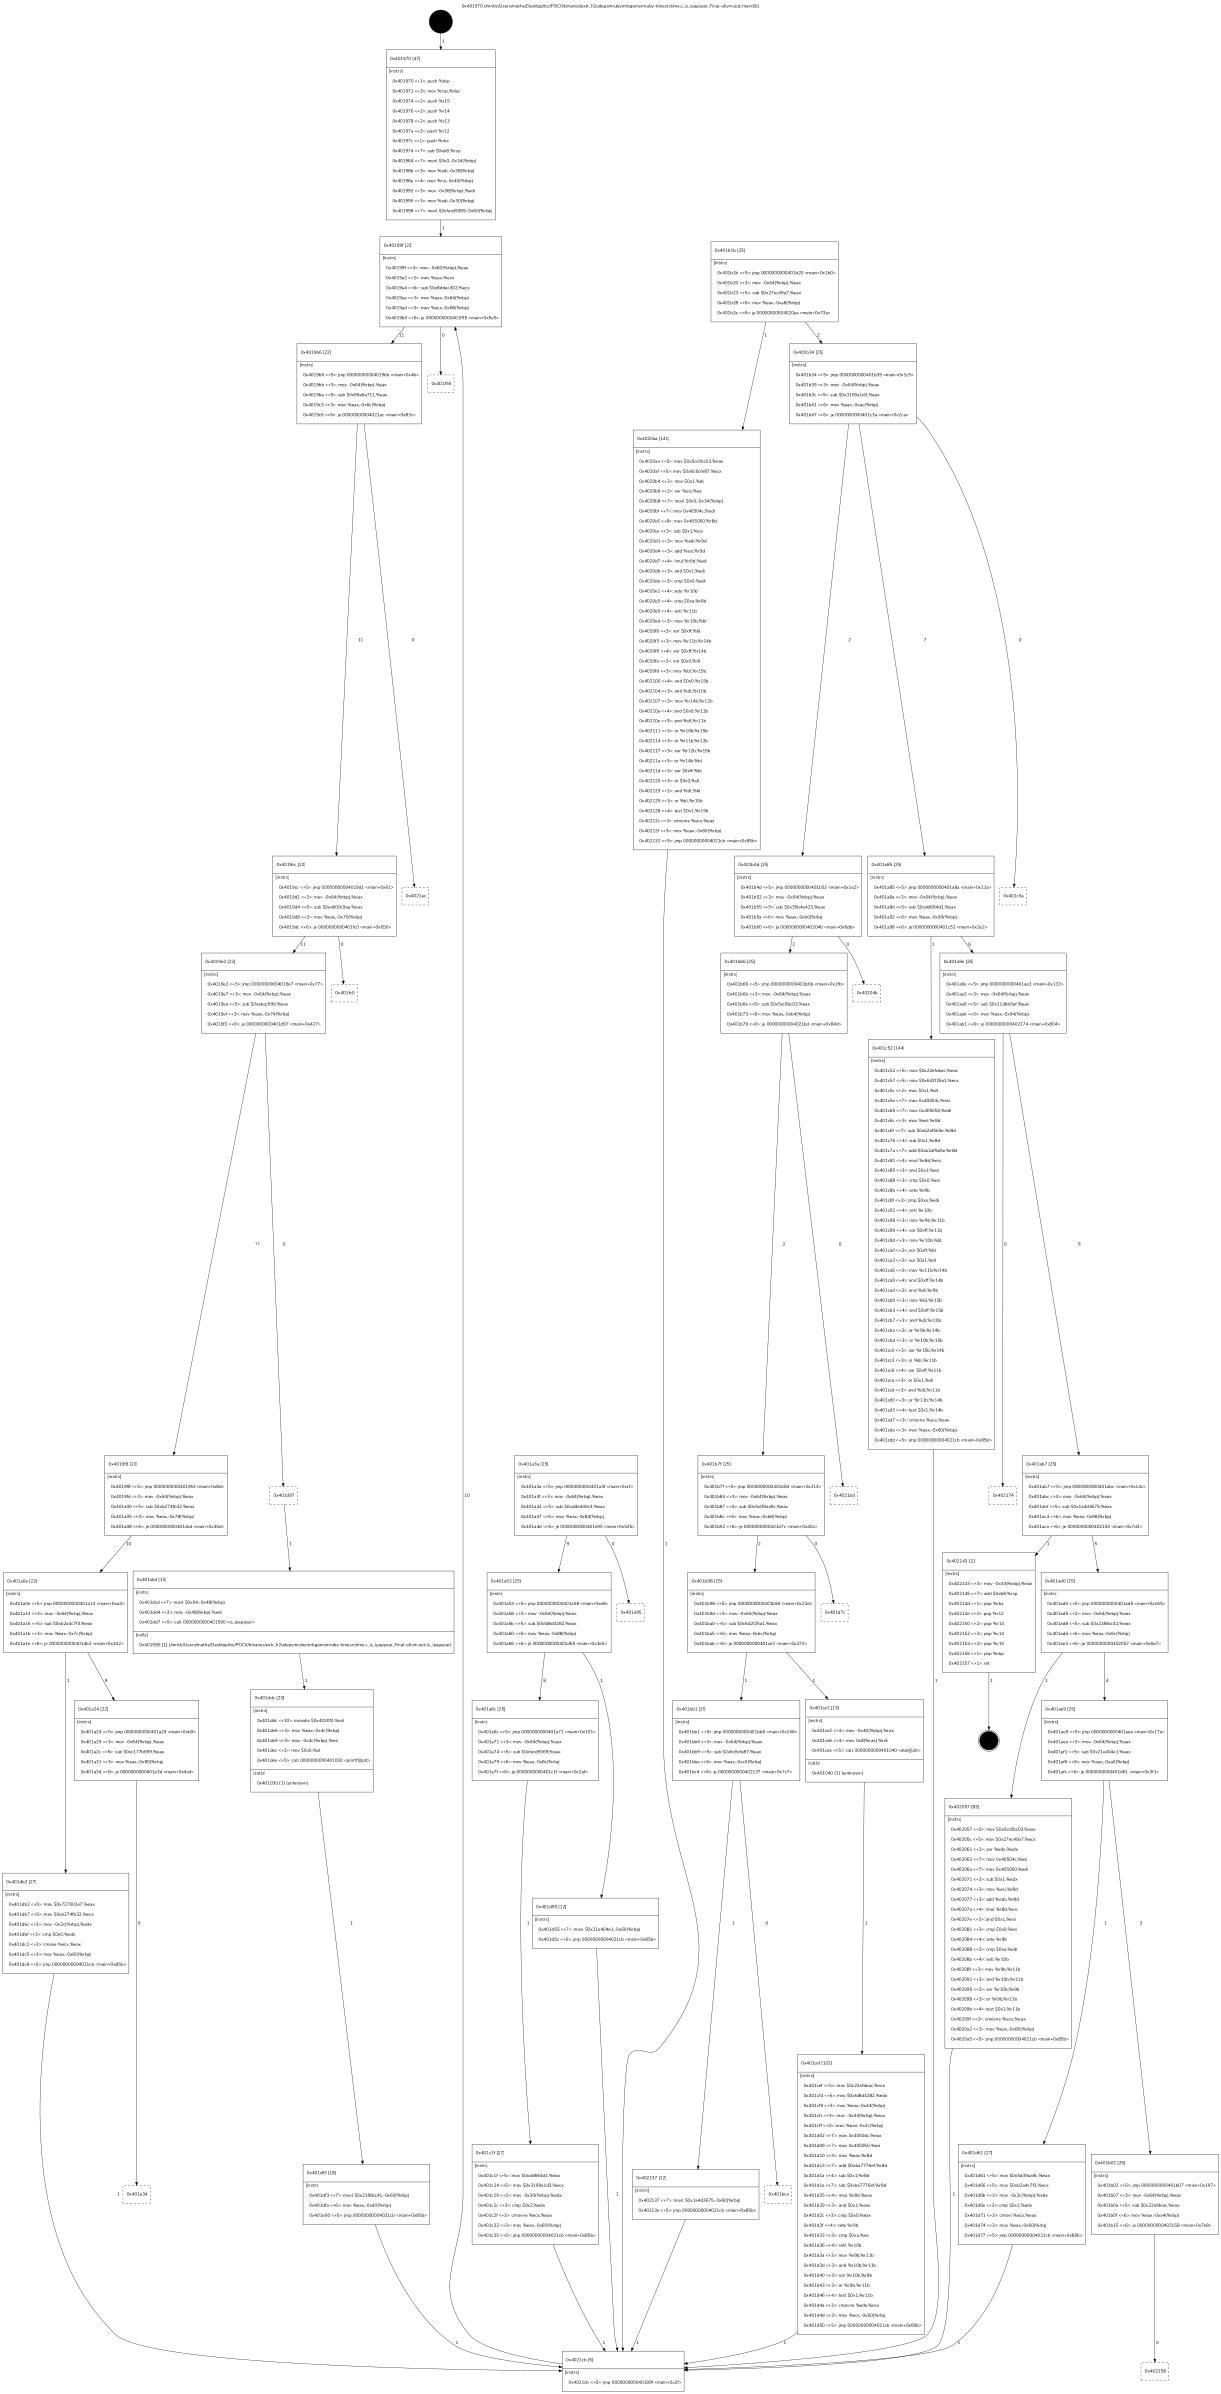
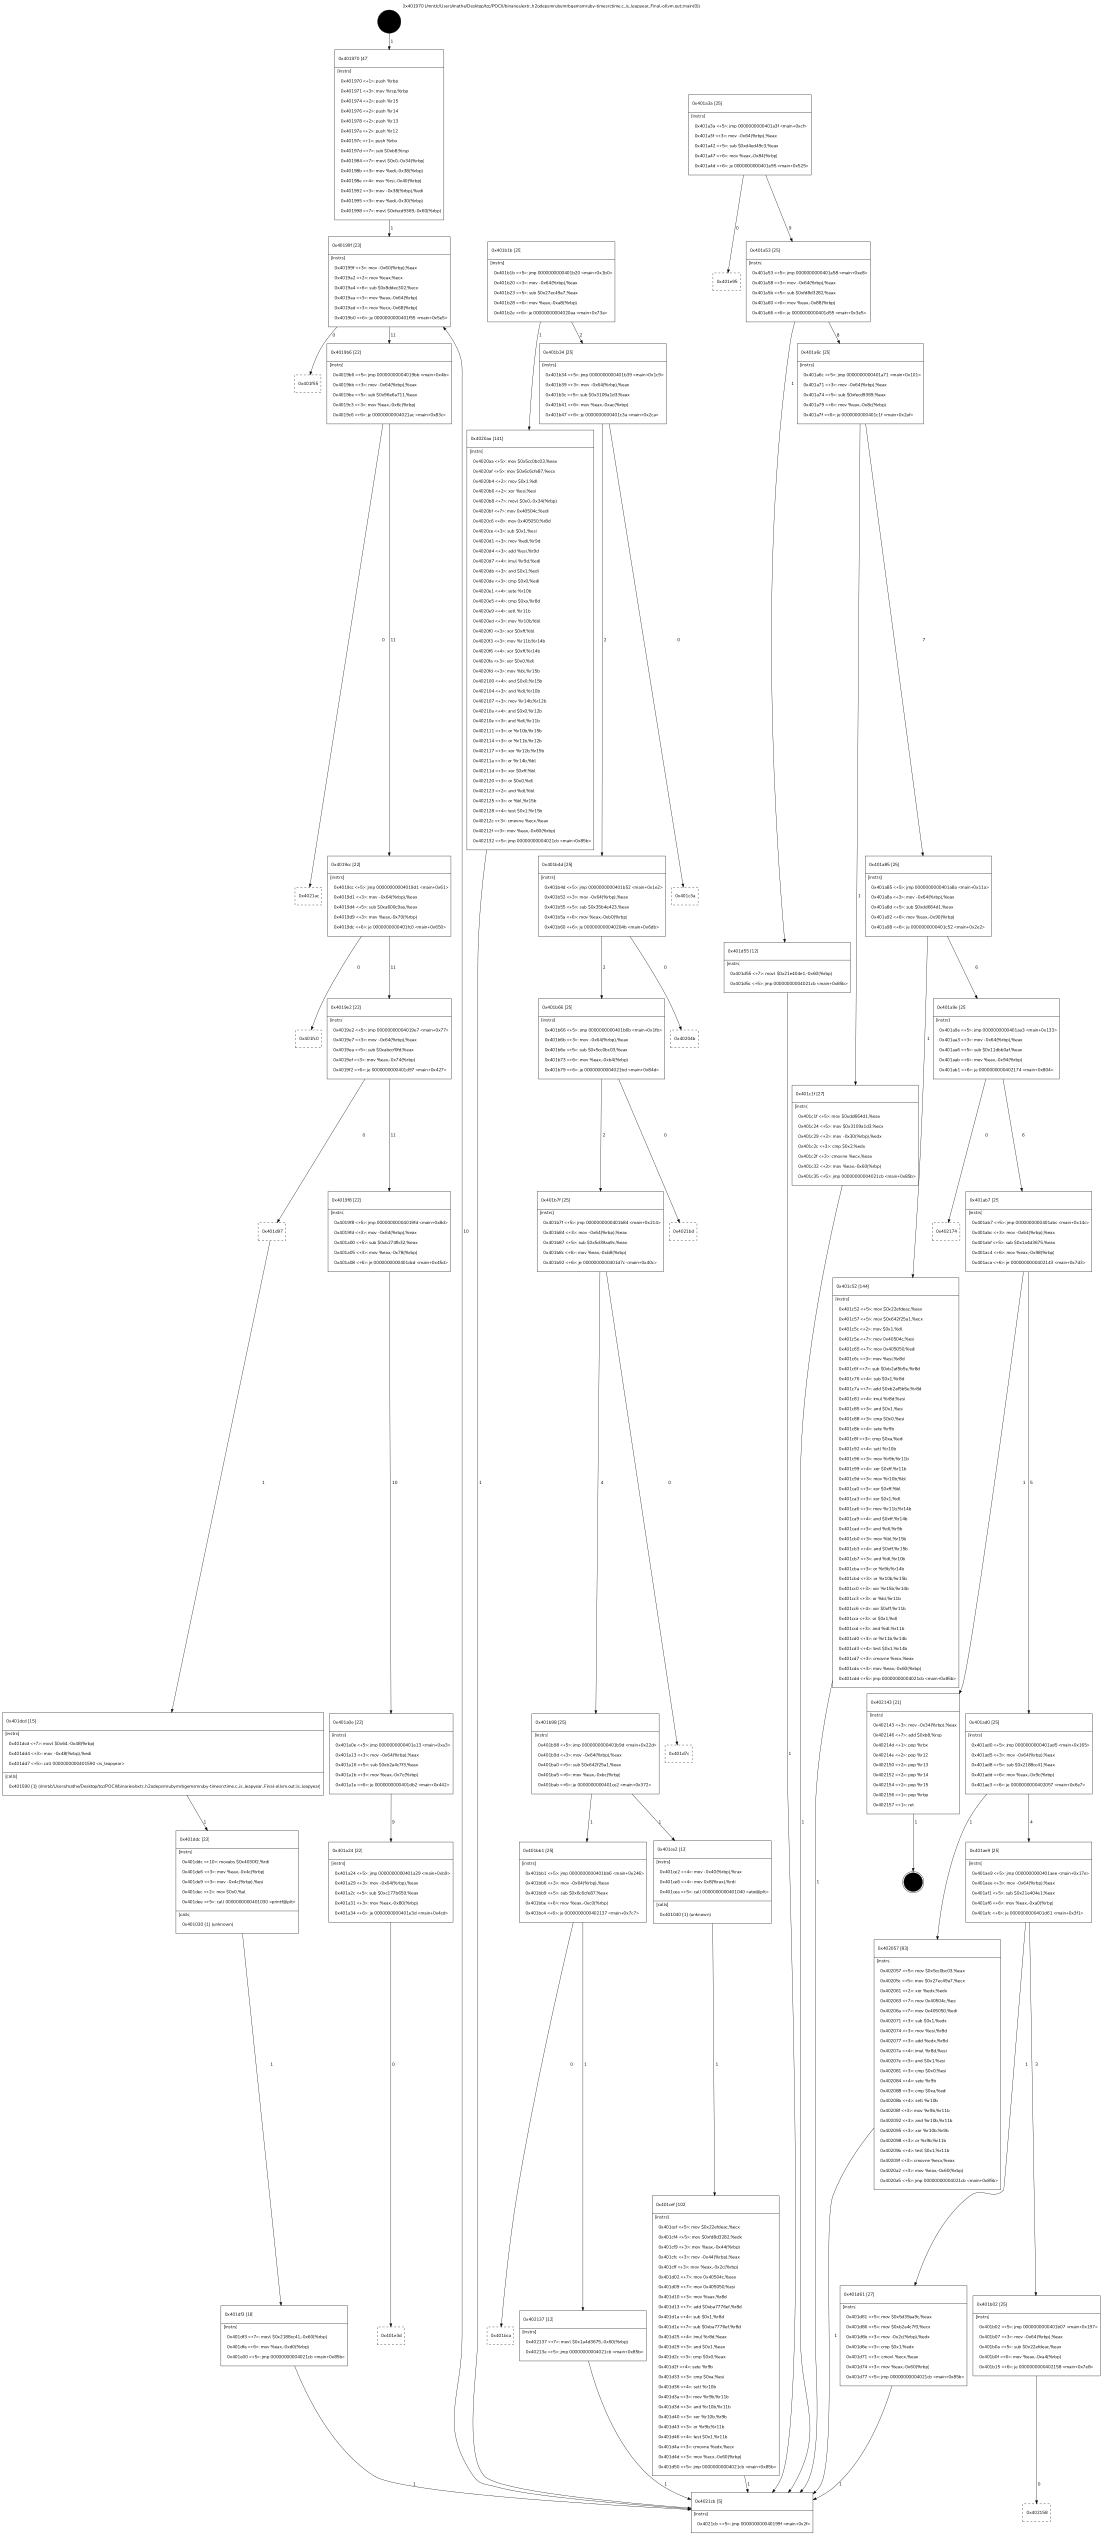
edge "0x401b34 [25]" -> "0x401a85 [25]": now "0x401a6c [25]" -> "0x401a85 [25]"
edge "0x401b7f [25]" -> "0x401b98 [25]": label " 2" -> " 4"
node "0x401db2 [27]": removed
